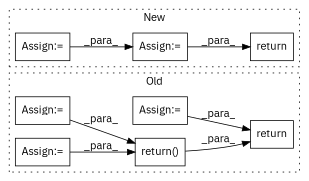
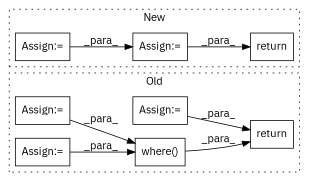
node "return()": label "return()" -> "where()"
